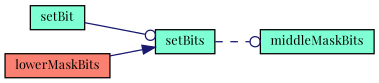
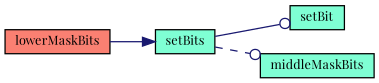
edge "setBit" -> "setBits": reversed
